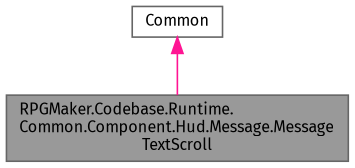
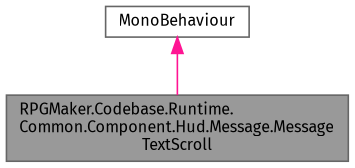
node "Common": label "Common" -> "MonoBehaviour"
